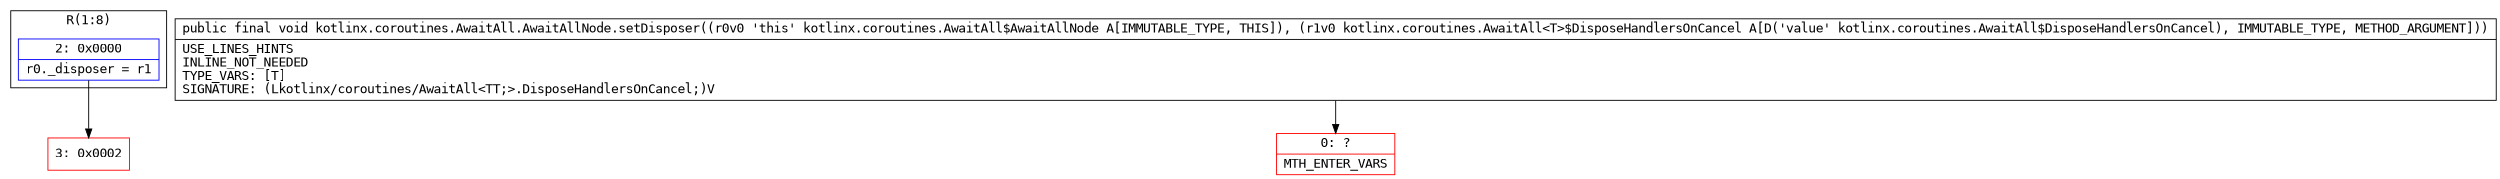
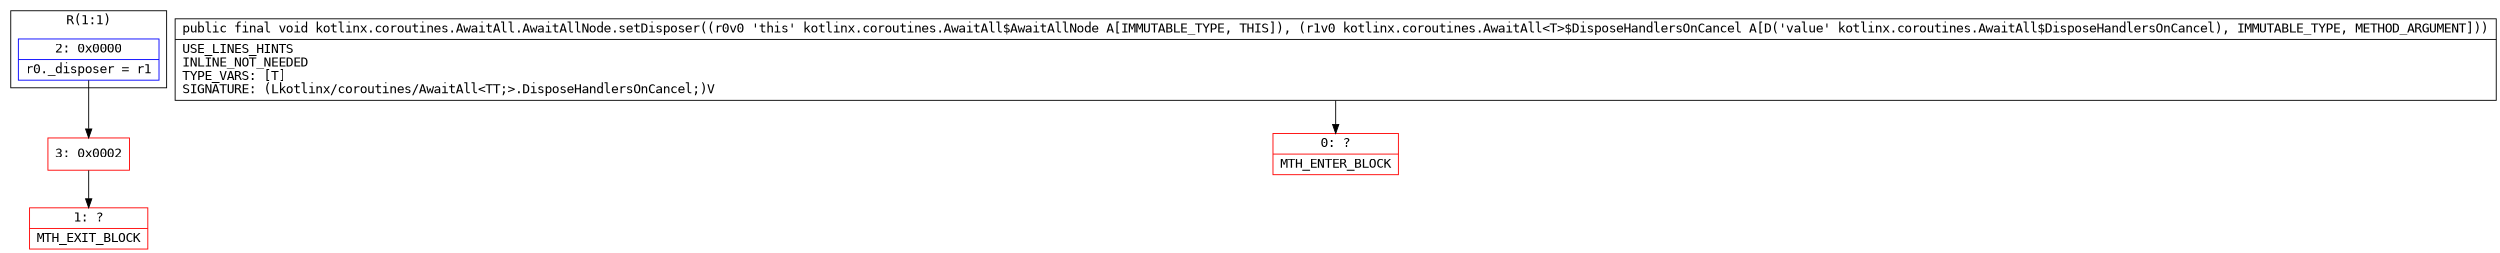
cluster "R(1:8)": label "R(1:8)" -> "R(1:1)"
node "0: ?": text "MTH_ENTER_VARS" -> "MTH_ENTER_BLOCK"
node "1: ?": added
